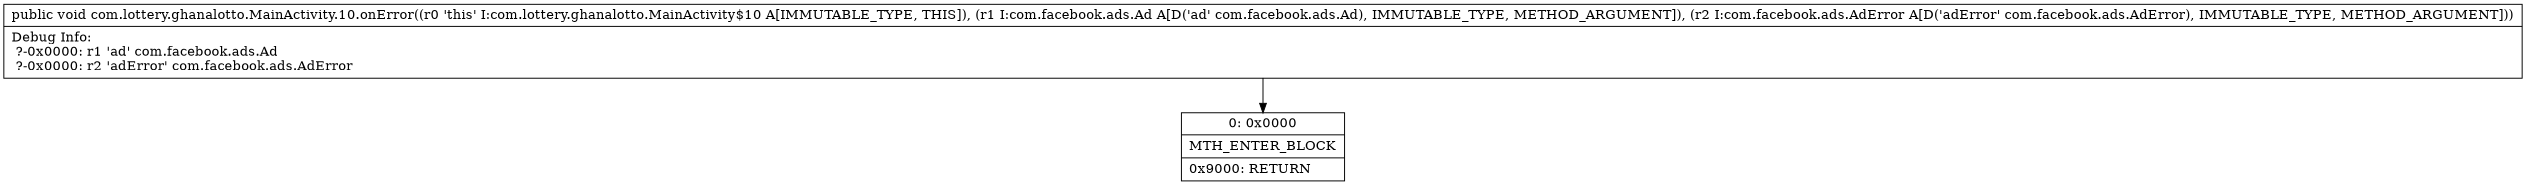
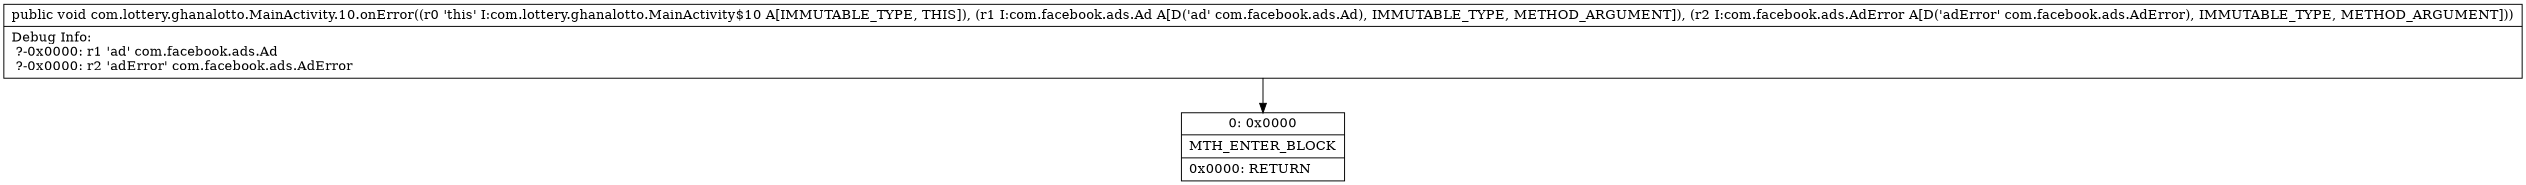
node "0: 0x0000": text "0x9000: RETURN" -> "0x0000: RETURN"
